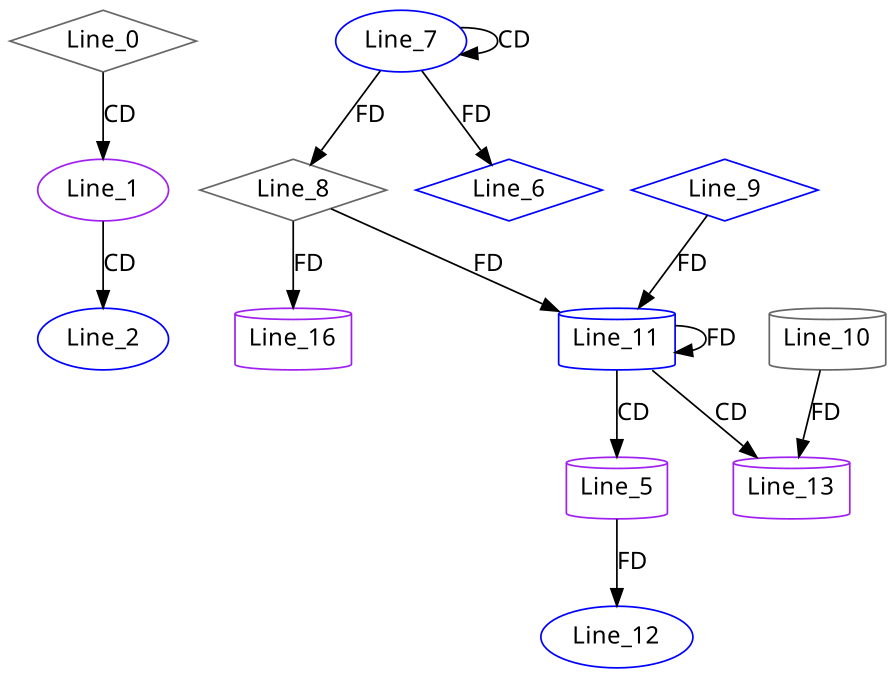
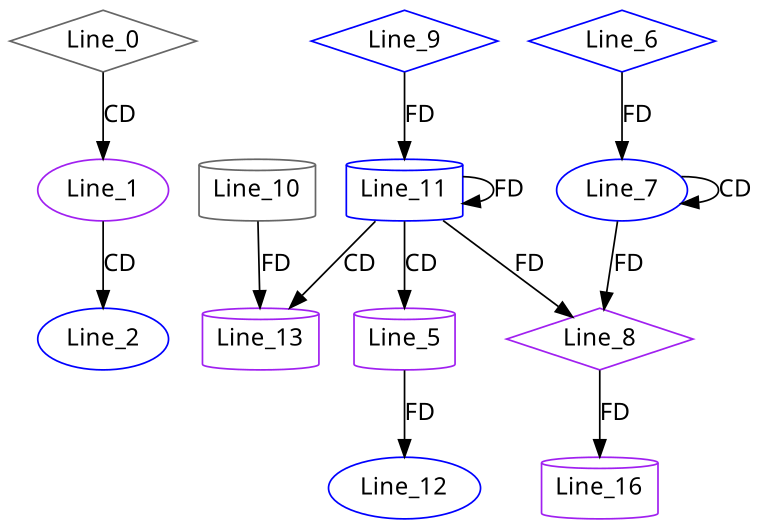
edge "Line_7" -> "Line_6": reversed
node "Line_8": color gray40 -> purple
edge "Line_8" -> "Line_11": reversed
